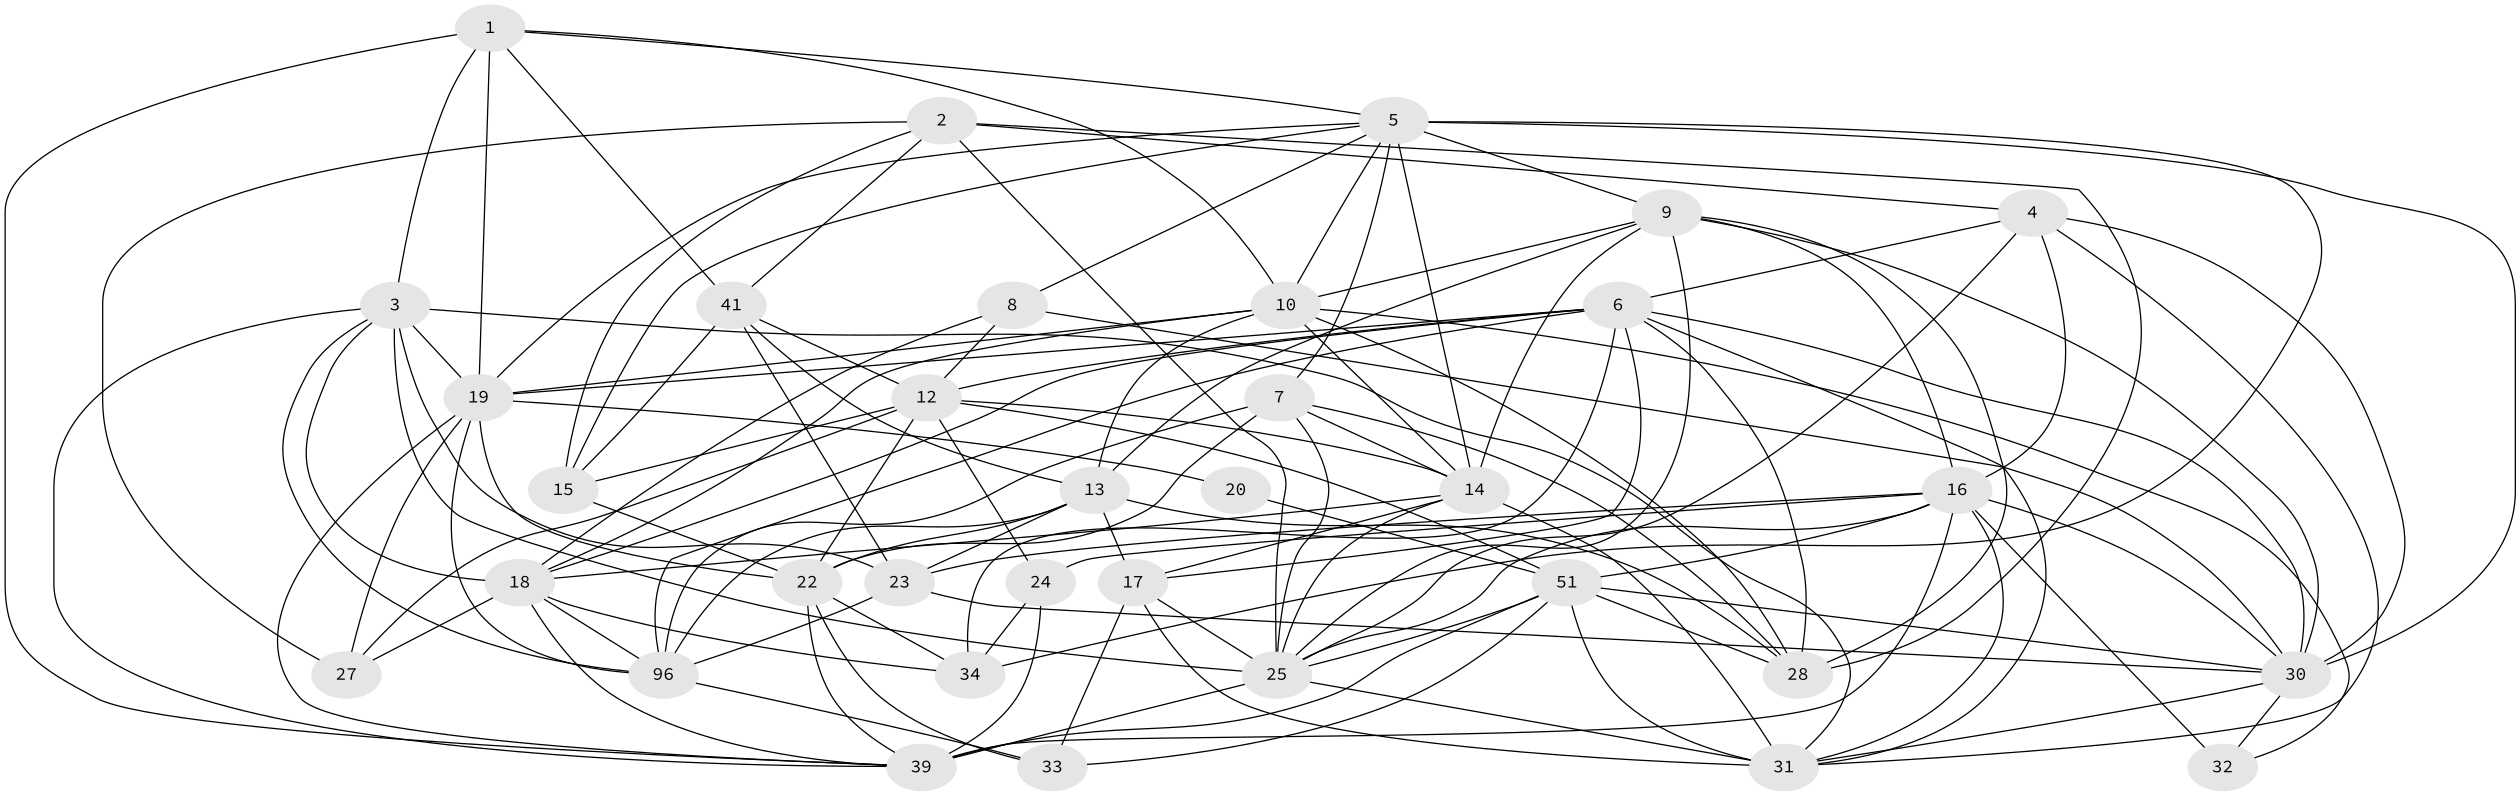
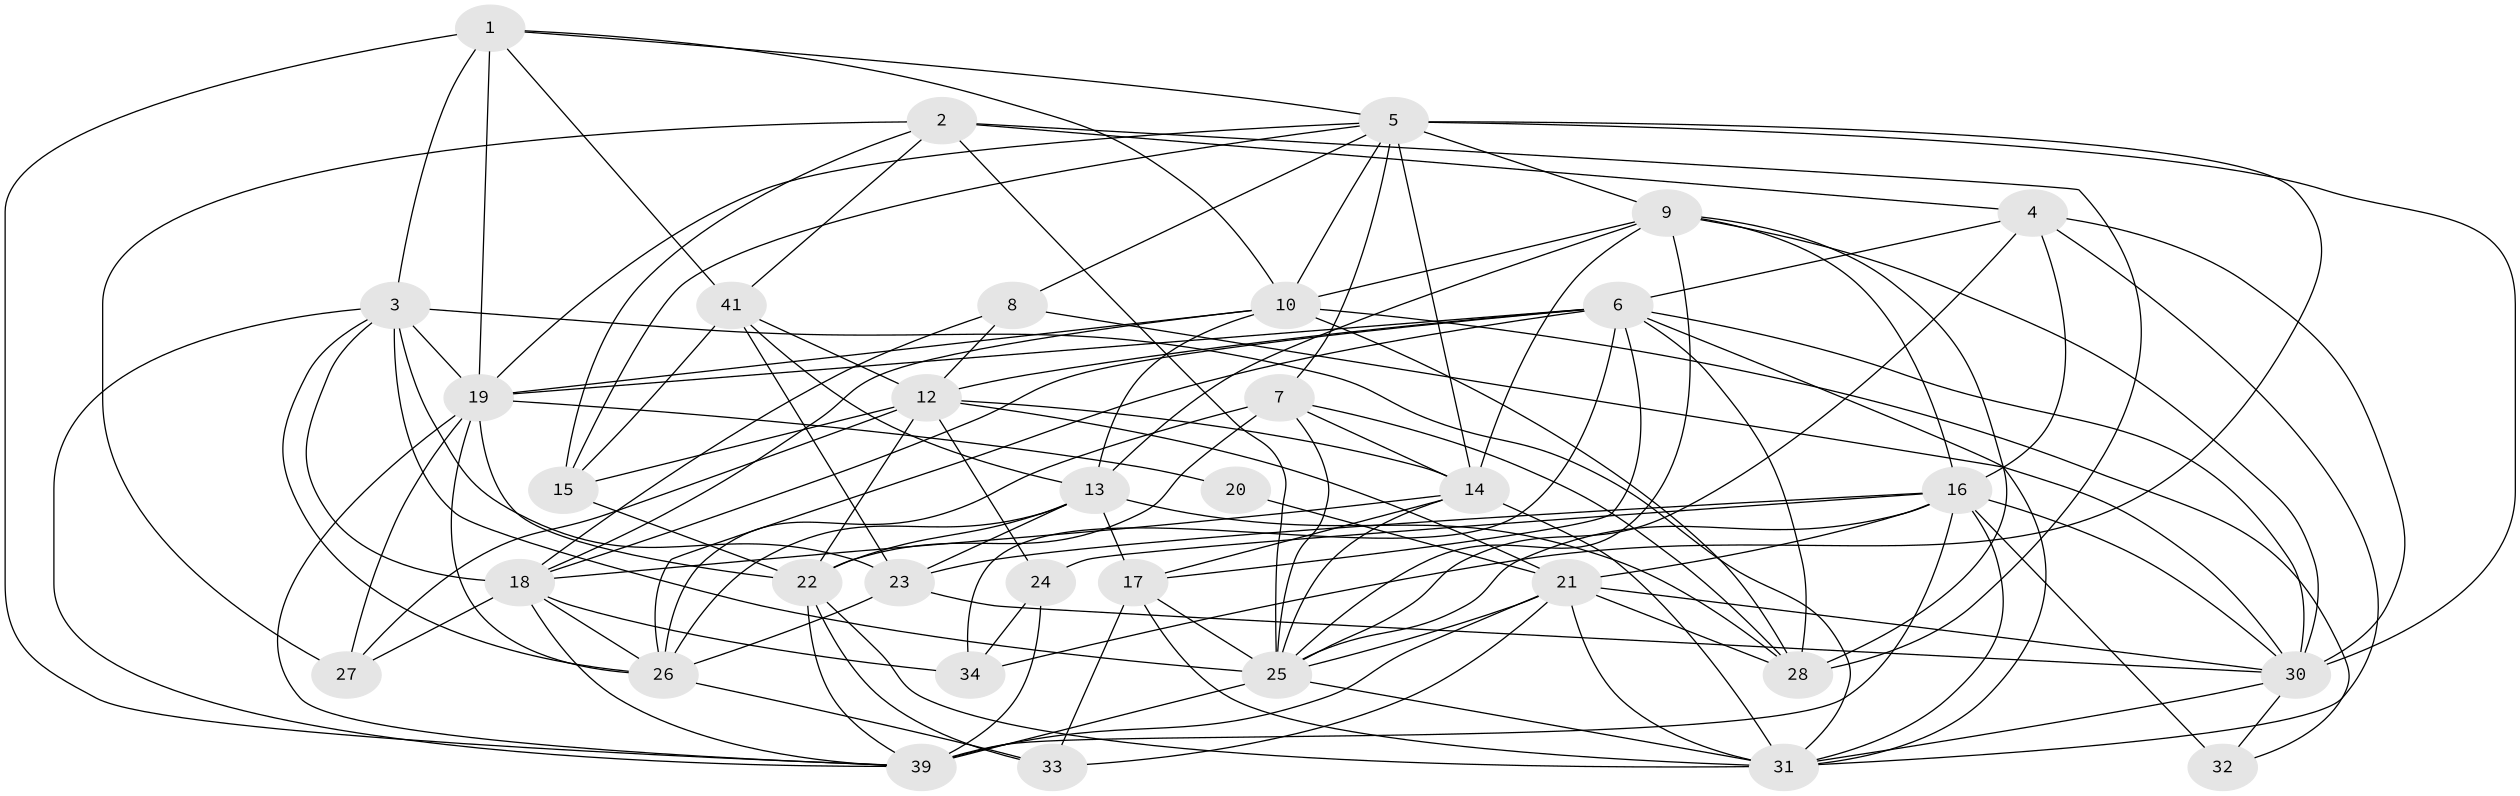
edge "10" -- "14": removed
node "51": label "51" -> "21"
edge "22" -- "34": now "22" -- "31"
node "96": label "96" -> "26"
